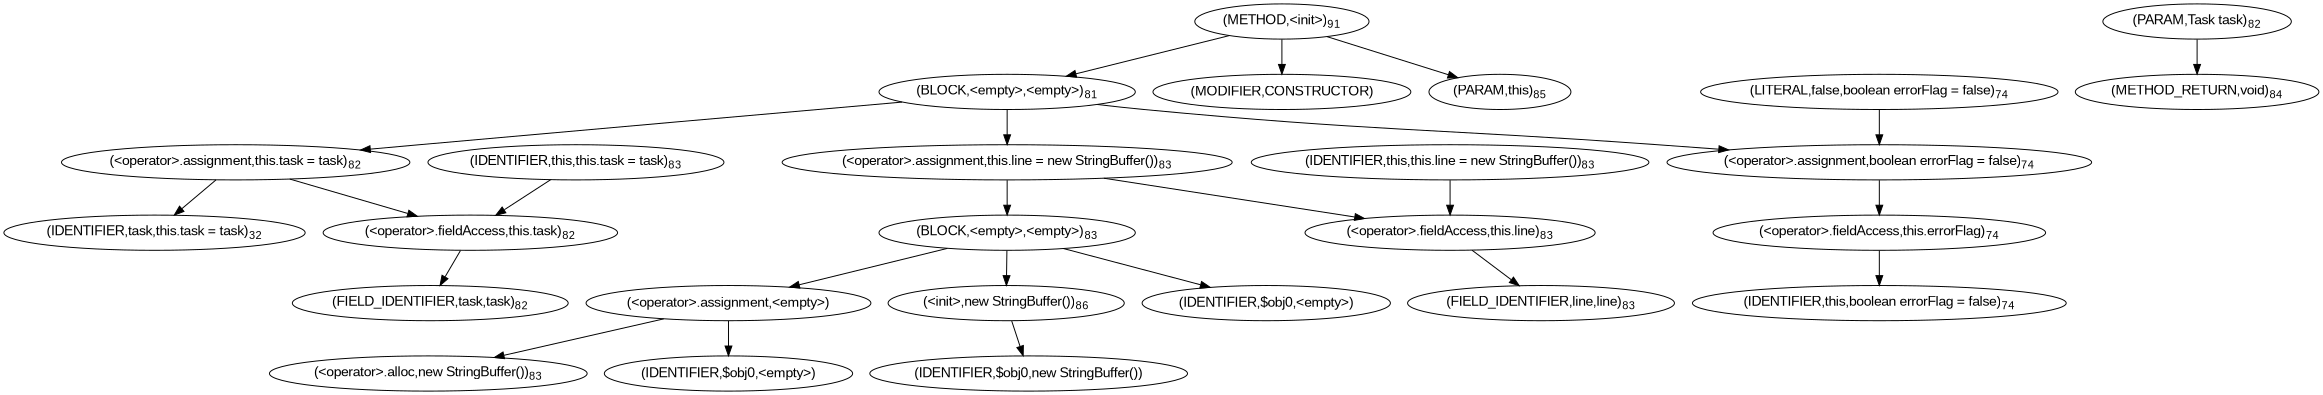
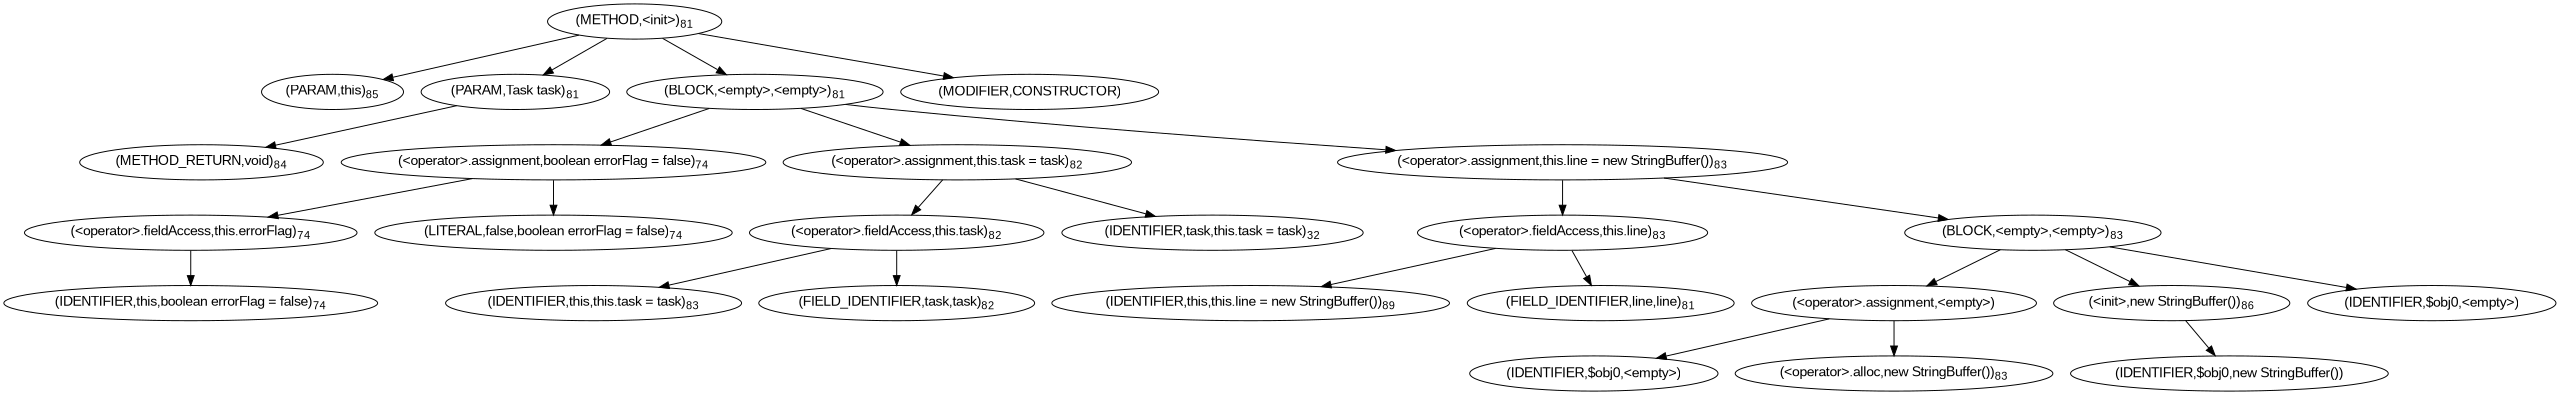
node "(METHOD,<init>)": text "91" -> "81"
node "(PARAM,Task task)": text "82" -> "81"
edge "(METHOD,<init>)" -> "(PARAM,Task task)": added
edge "(LITERAL,false,boolean errorFlag = false)" -> "(<operator>.assignment,boolean errorFlag = false)": reversed
node "(IDENTIFIER,this,this.line = new StringBuffer())": text "83" -> "89"
edge "(IDENTIFIER,this,this.line = new StringBuffer())" -> "(<operator>.fieldAccess,this.line)": reversed
edge "(IDENTIFIER,this,this.task = task)" -> "(<operator>.fieldAccess,this.task)": reversed
node "(FIELD_IDENTIFIER,line,line)": text "83" -> "81"
